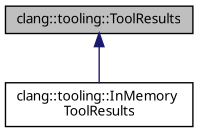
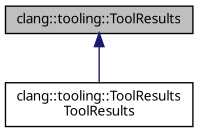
node "clang::tooling::InMemory ToolResults": label "clang::tooling::InMemory ToolResults" -> "clang::tooling::ToolResults ToolResults"
